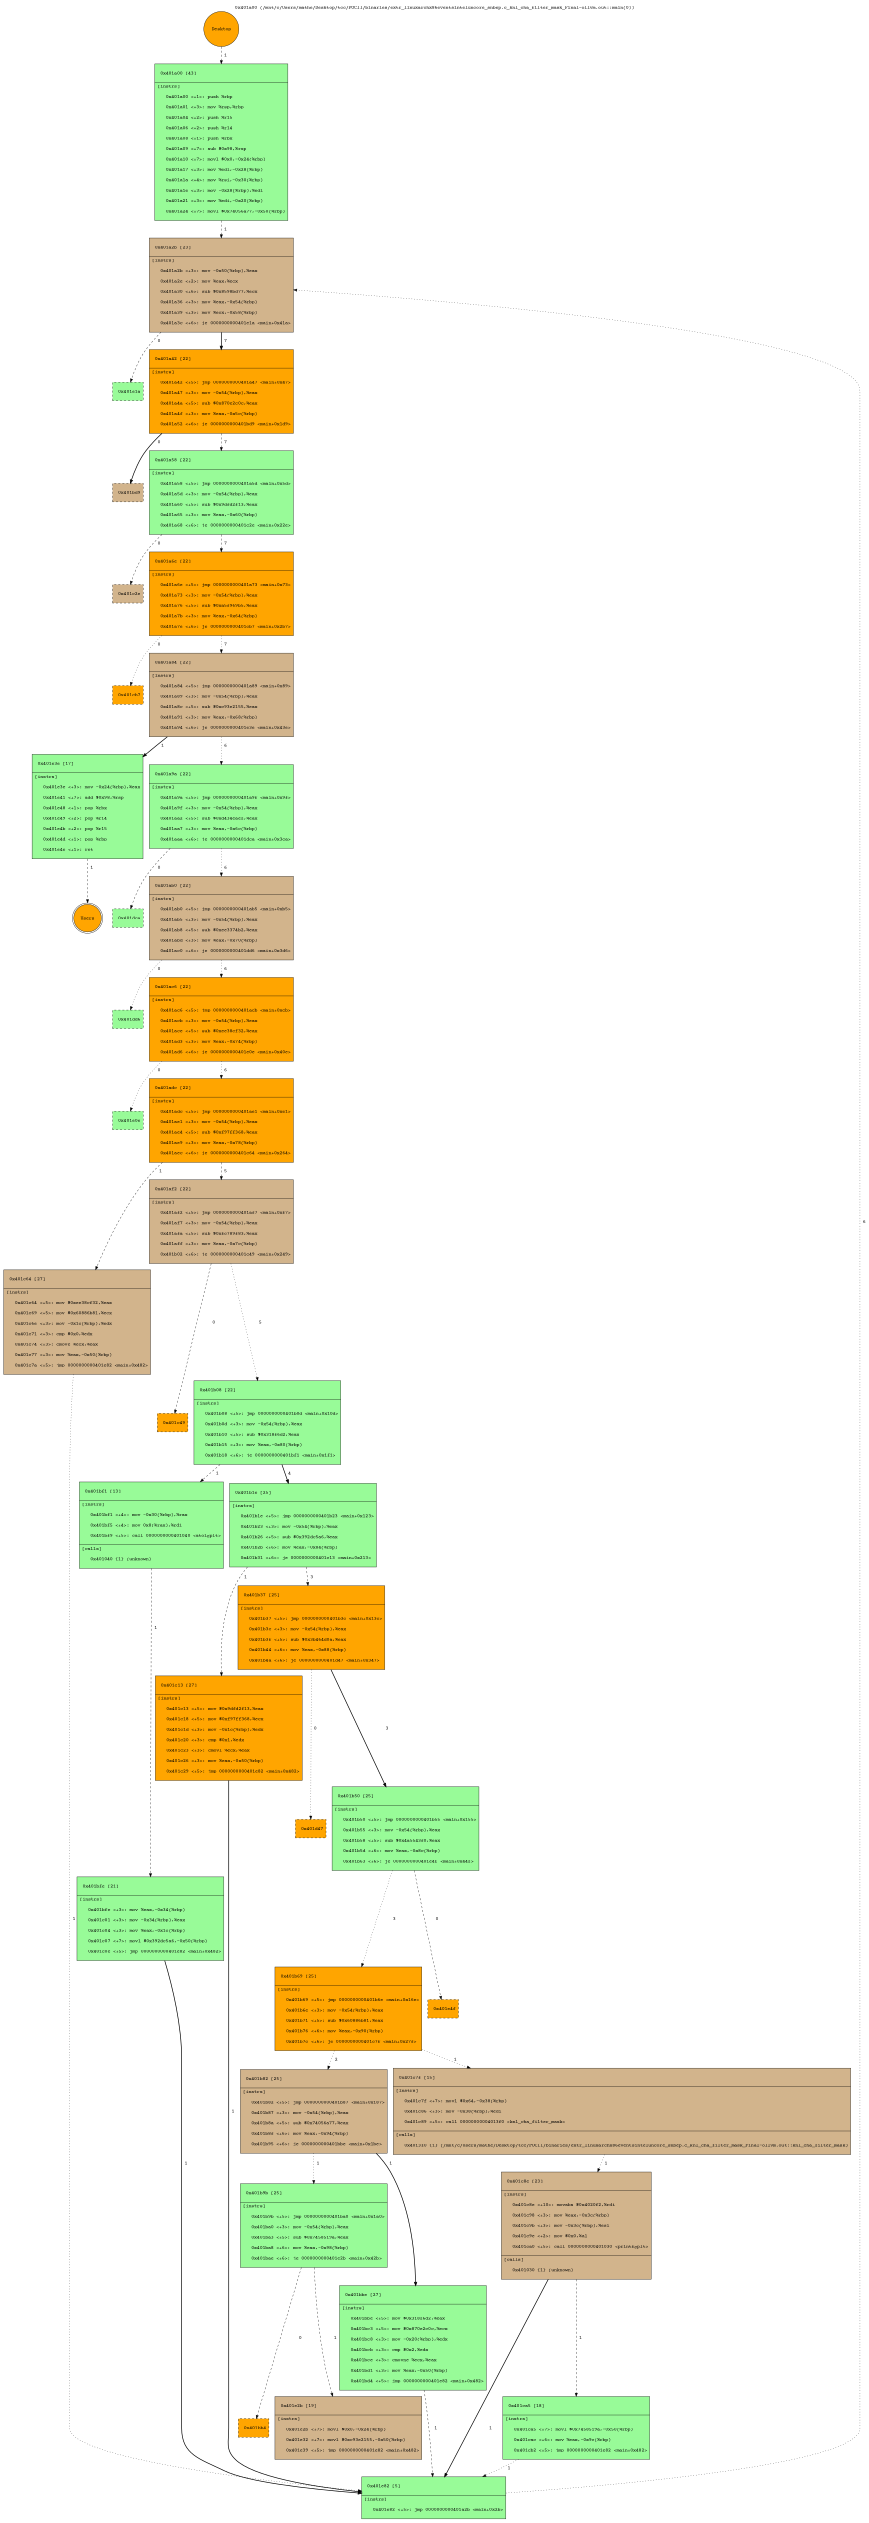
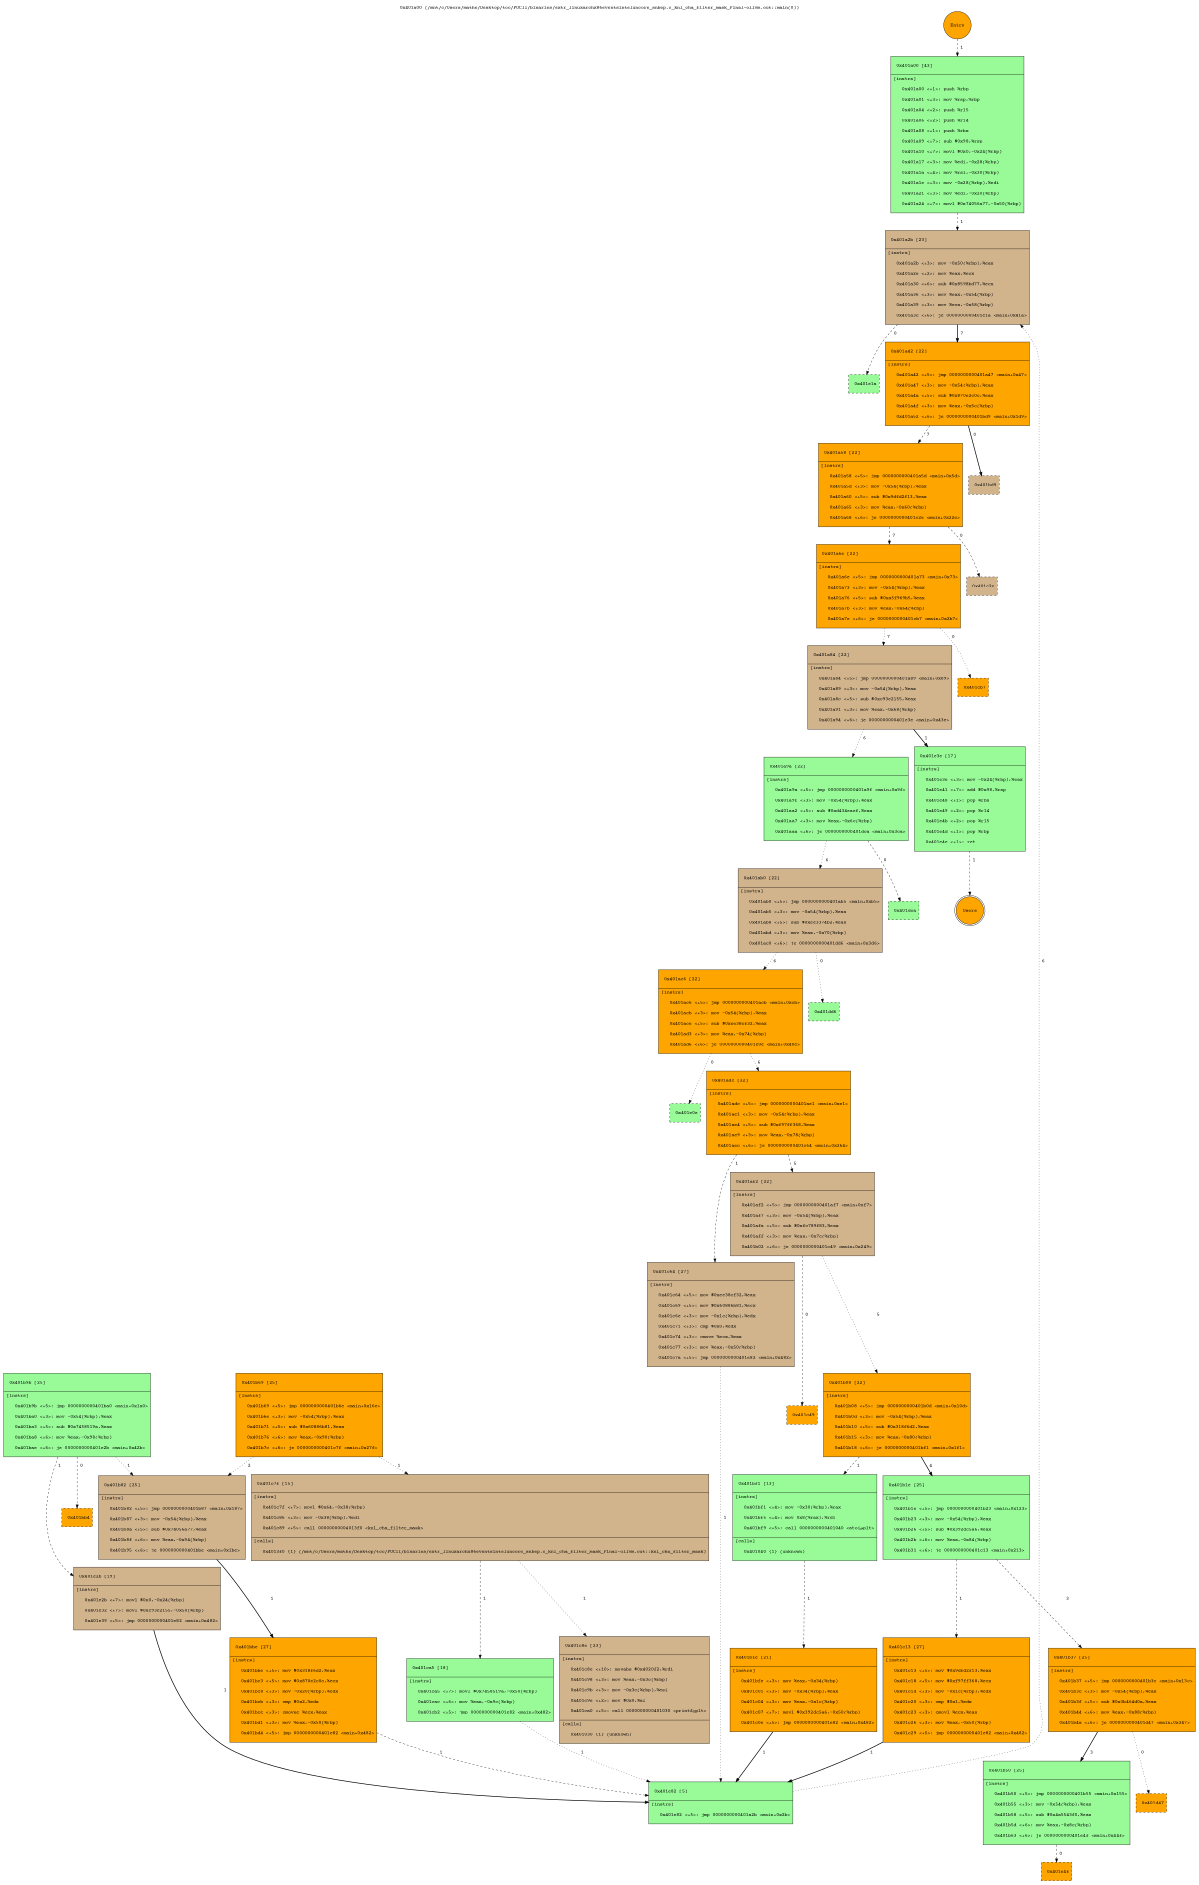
node "Desktop": label "Desktop" -> "Entry"
node "0x401a58 [22]": fillcolor palegreen -> orange
node "0x401b08 [22]": fillcolor palegreen -> orange
edge "0x401b50 [25]" -> "0x401b69 [25]": removed, label "3"
node "0x401bfe [21]": fillcolor palegreen -> orange
edge "0x401b82 [25]" -> "0x401b9b [25]": reversed
edge "0x401c8e [23]" -> "0x401ca5 [18]": now "0x401c7f [15]" -> "0x401ca5 [18]"
node "0x401bbe [27]": fillcolor palegreen -> orange
edge "0x401c8e [23]" -> "0x401e82 [5]": now "0x401e2b [19]" -> "0x401e82 [5]"
